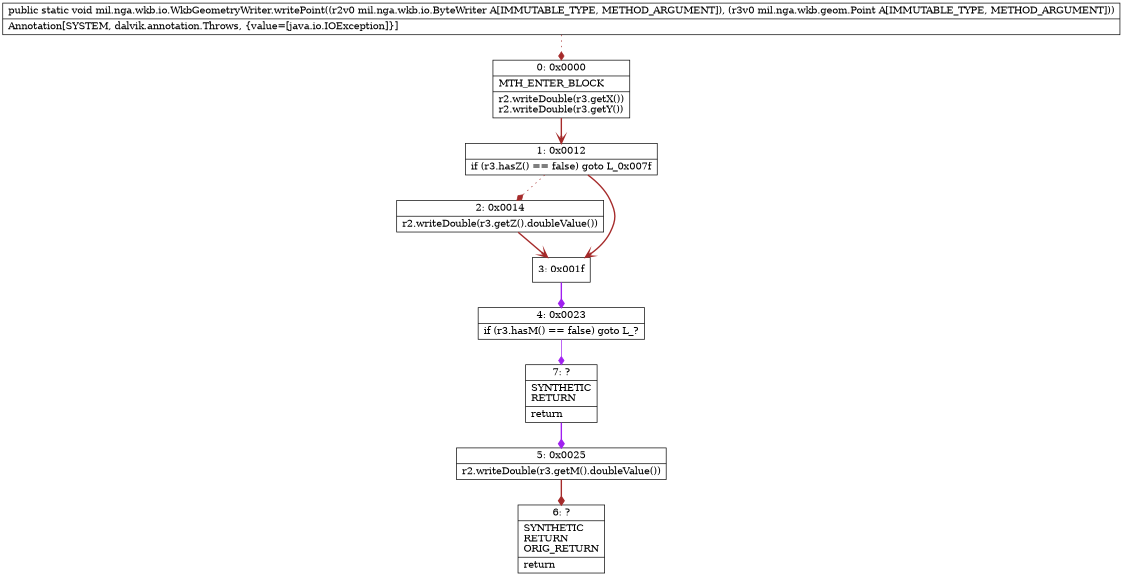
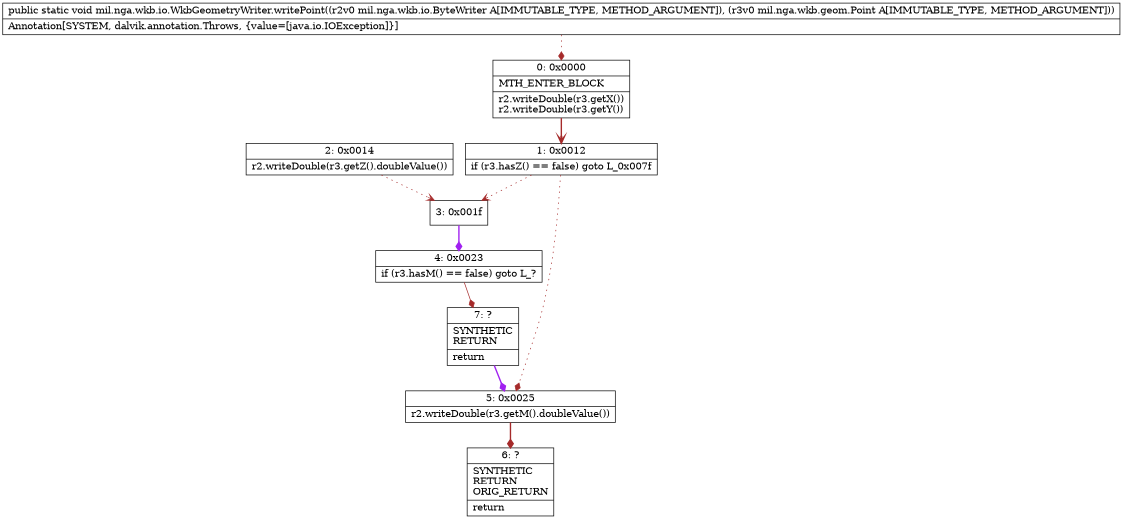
edge "1: 0x0012" -> "2: 0x0014": now "1: 0x0012" -> "5: 0x0025"
edge "1: 0x0012" -> "3: 0x001f": style bold -> dotted
edge "2: 0x0014" -> "3: 0x001f": style bold -> dotted
edge "4: 0x0023" -> "7: ?": color purple -> brown
